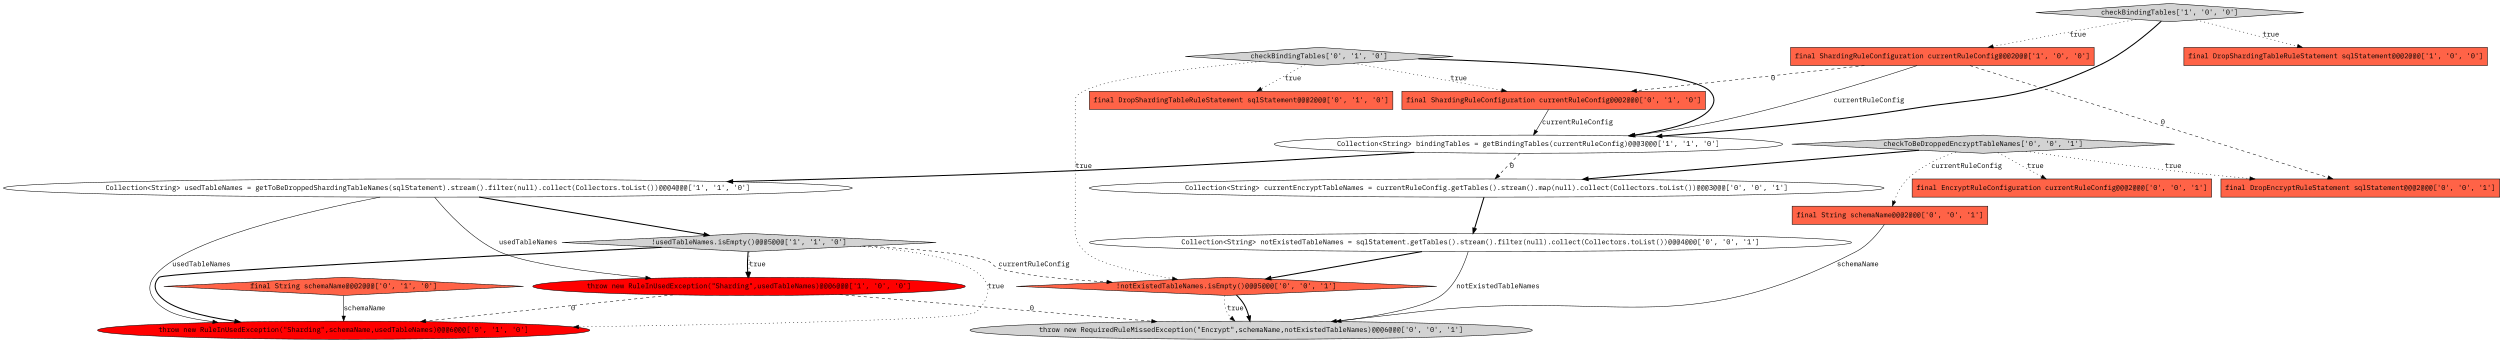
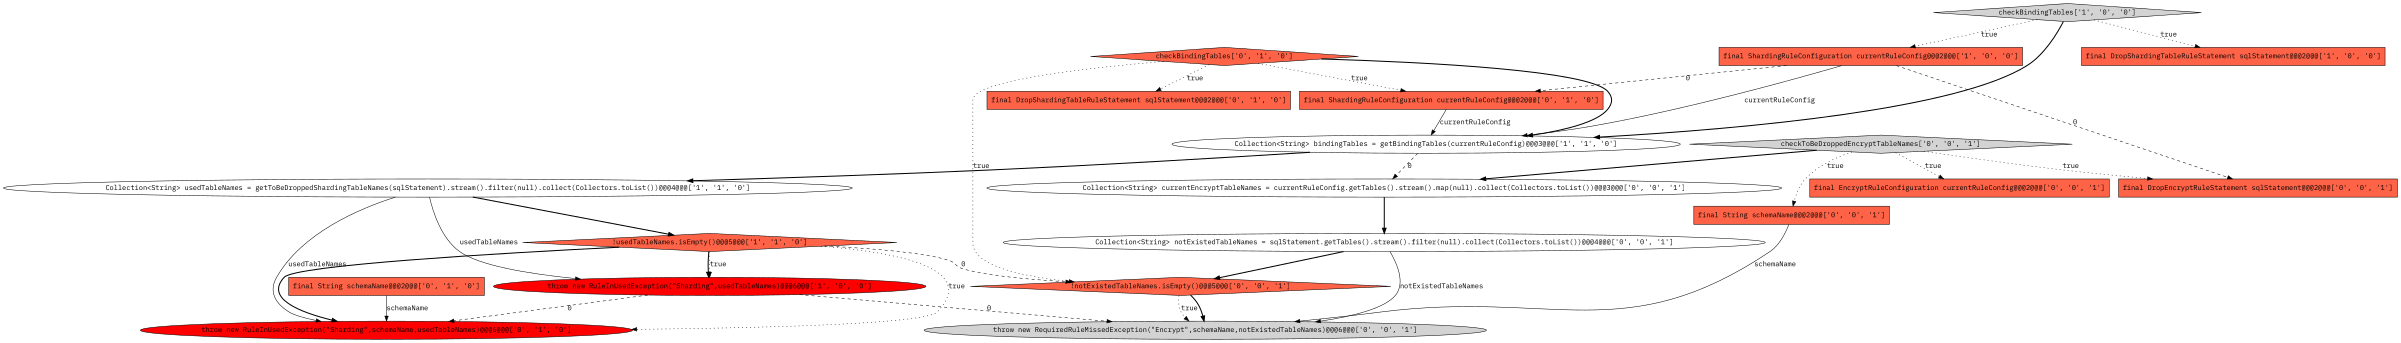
node "checkBindingTables['0', '1', '0']": fillcolor lightgray -> tomato
edge "checkToBeDroppedEncryptTableNames['0', '0', '1']" -> "final String schemaName@@@2@@@['0', '0', '1']": label "currentRuleConfig" -> "true"
node "!usedTableNames.isEmpty()@@@5@@@['1', '1', '0']": fillcolor lightgray -> tomato
edge "!usedTableNames.isEmpty()@@@5@@@['1', '1', '0']" -> "!notExistedTableNames.isEmpty()@@@5@@@['0', '0', '1']": label "currentRuleConfig" -> "0"
node "final String schemaName@@@2@@@['0', '1', '0']": shape diamond -> box
